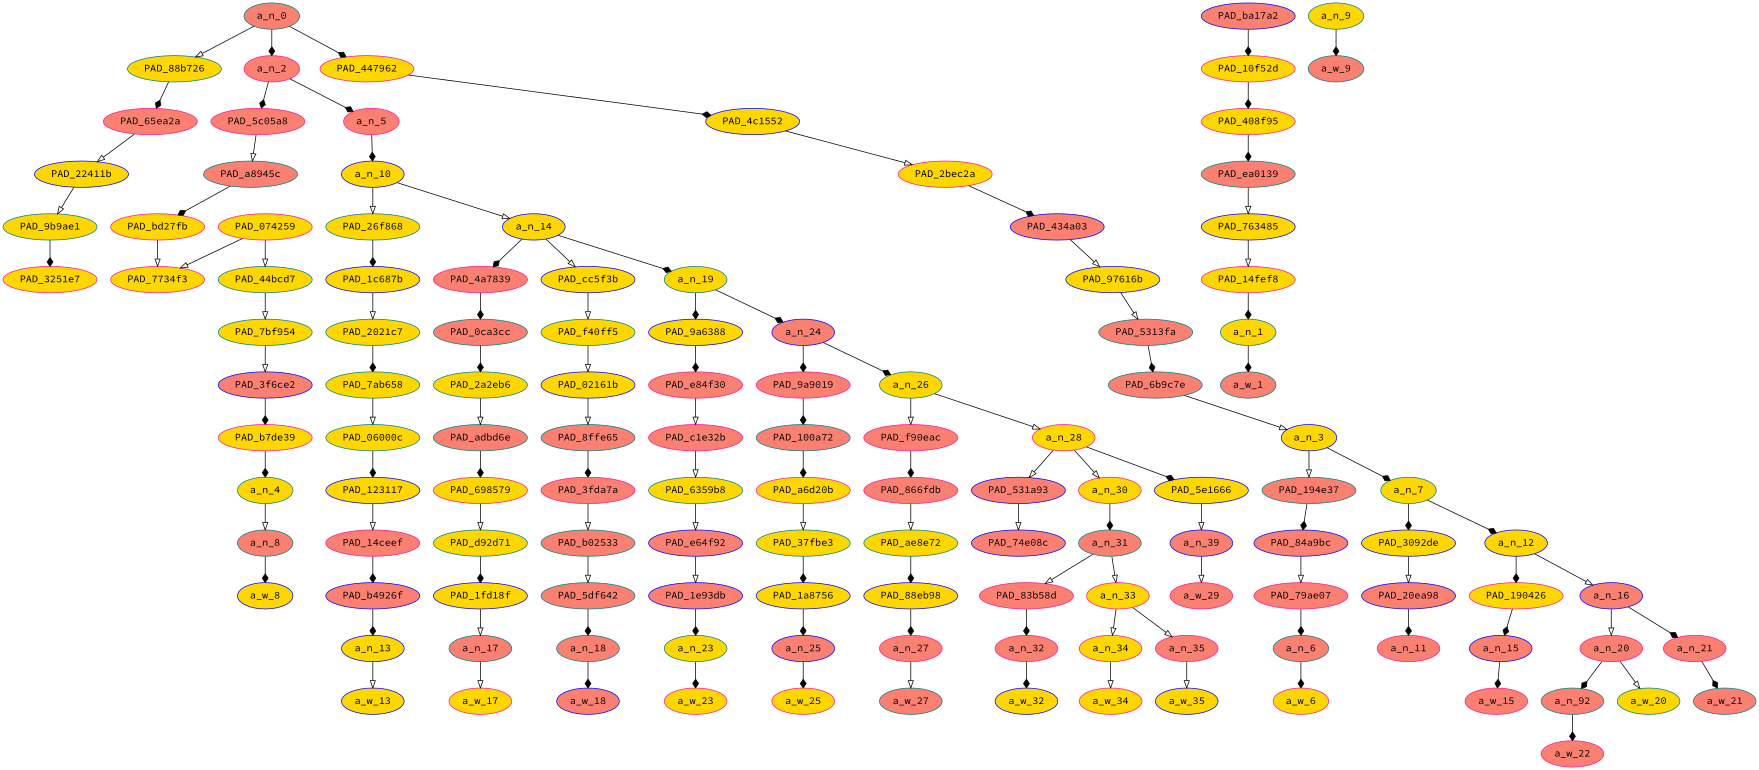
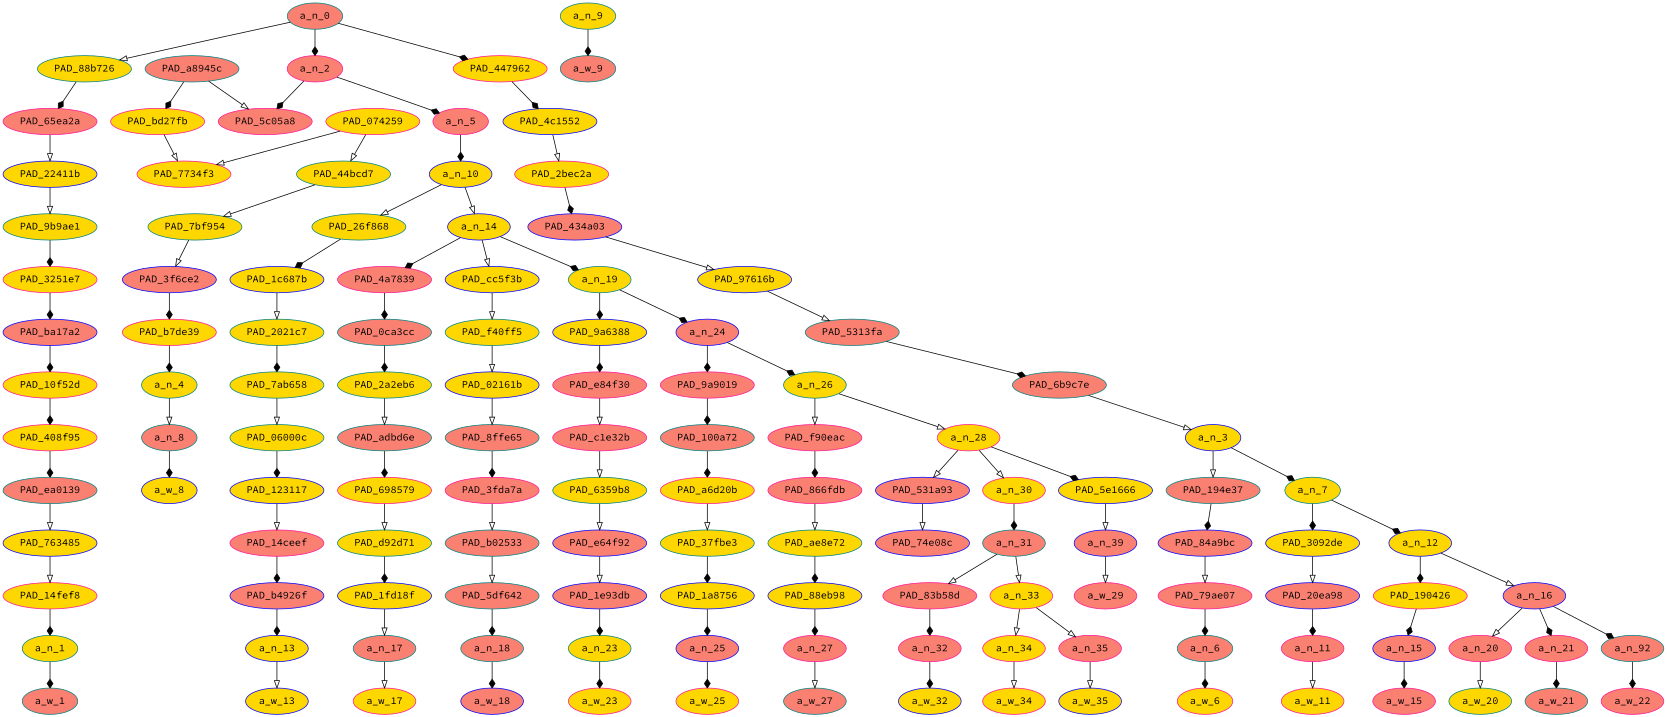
edge "PAD_5c05a8" -> "PAD_a8945c": reversed
edge "PAD_3251e7" -> "PAD_ba17a2": added
edge "a_n_20" -> "a_n_92": now "a_n_16" -> "a_n_92"
node "a_w_11": added
